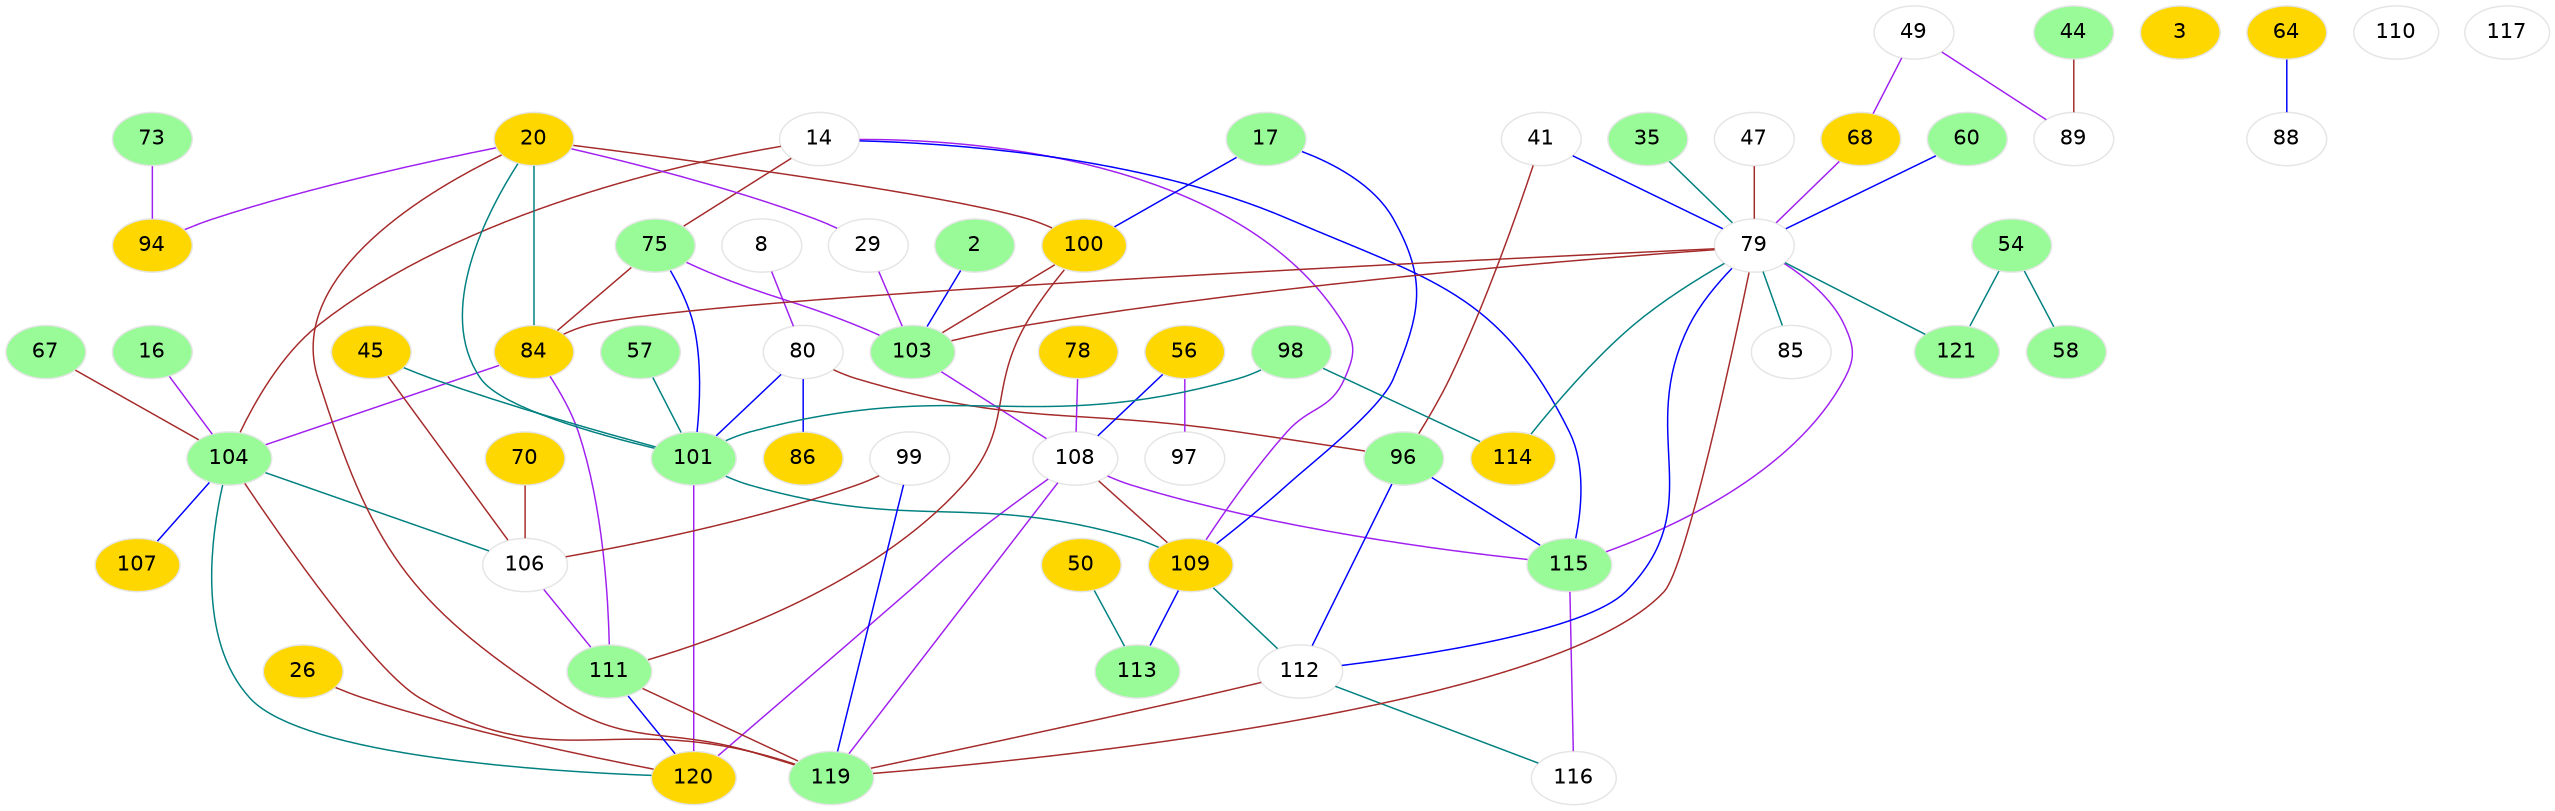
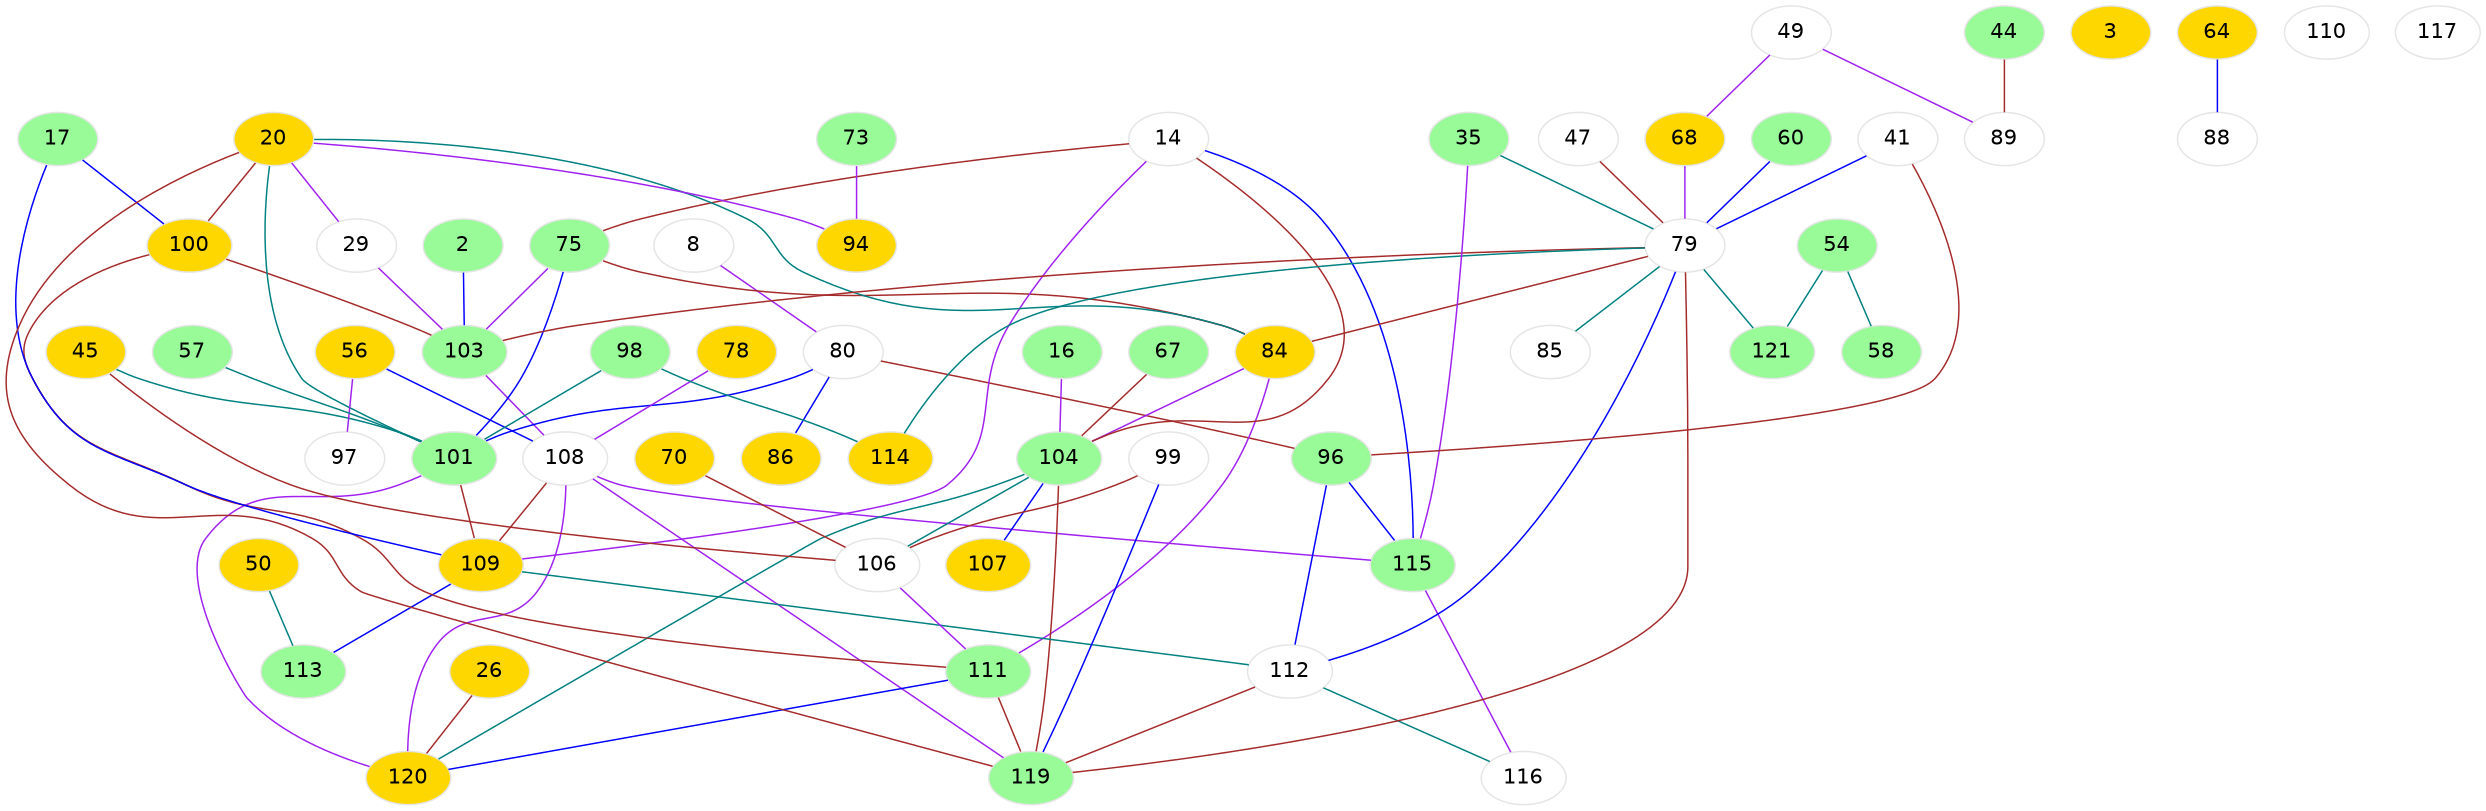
edge "79" -- "115": now "35" -- "115"
edge "101" -- "109": color teal -> brown
